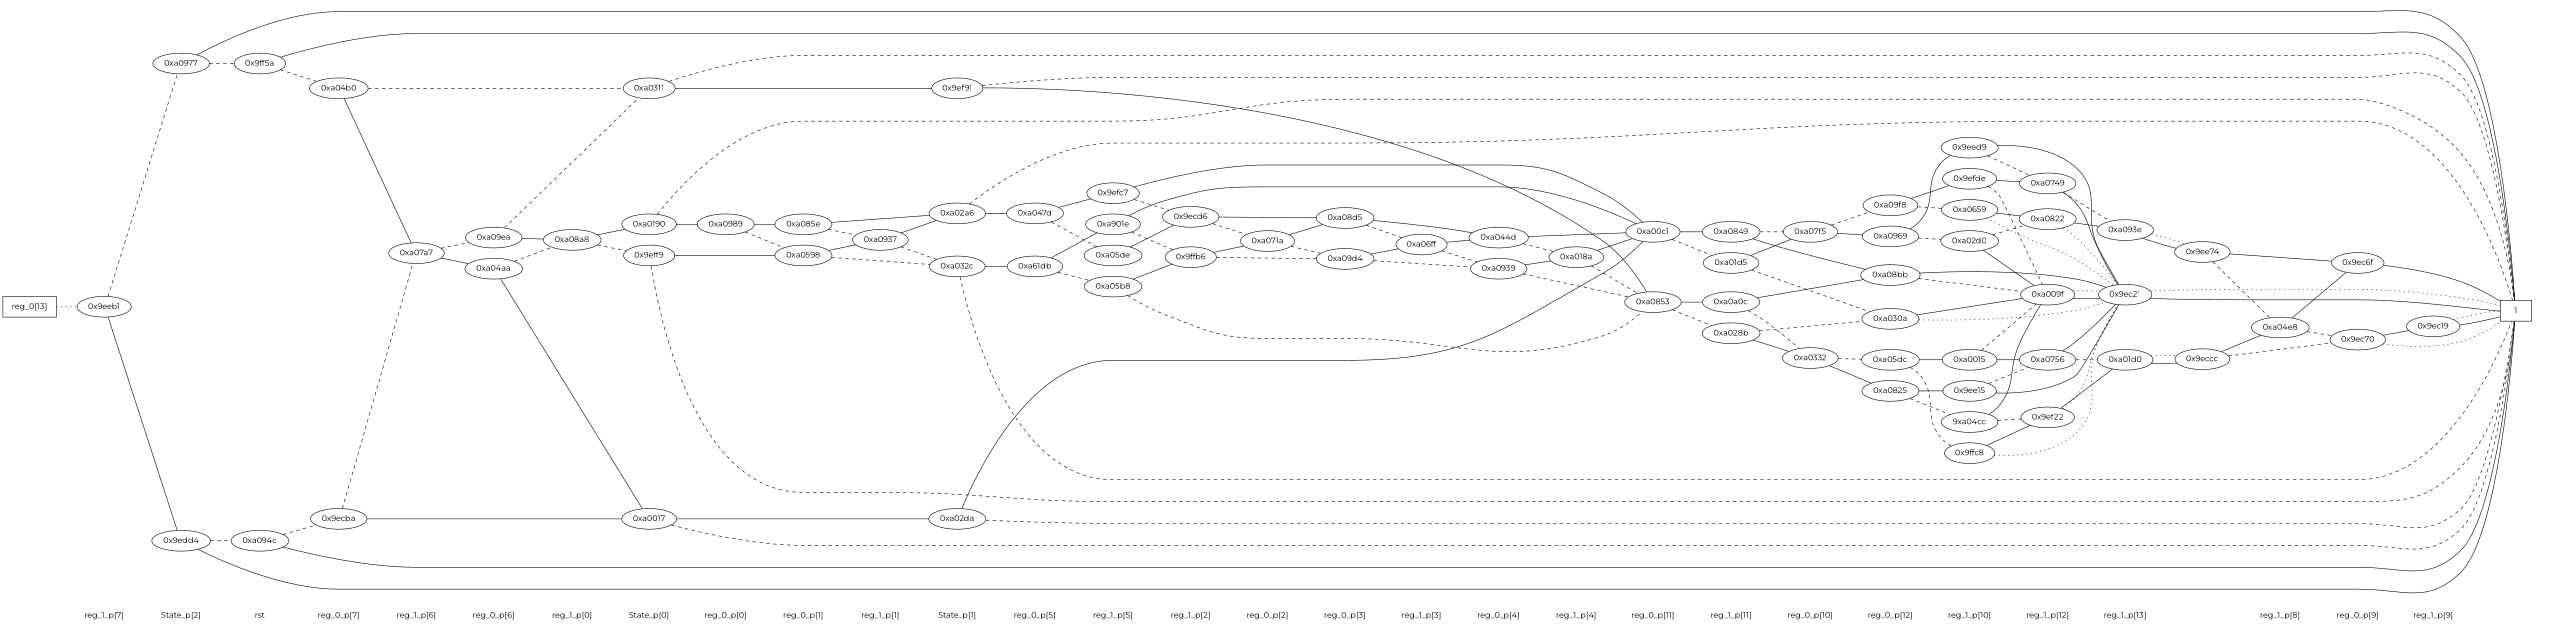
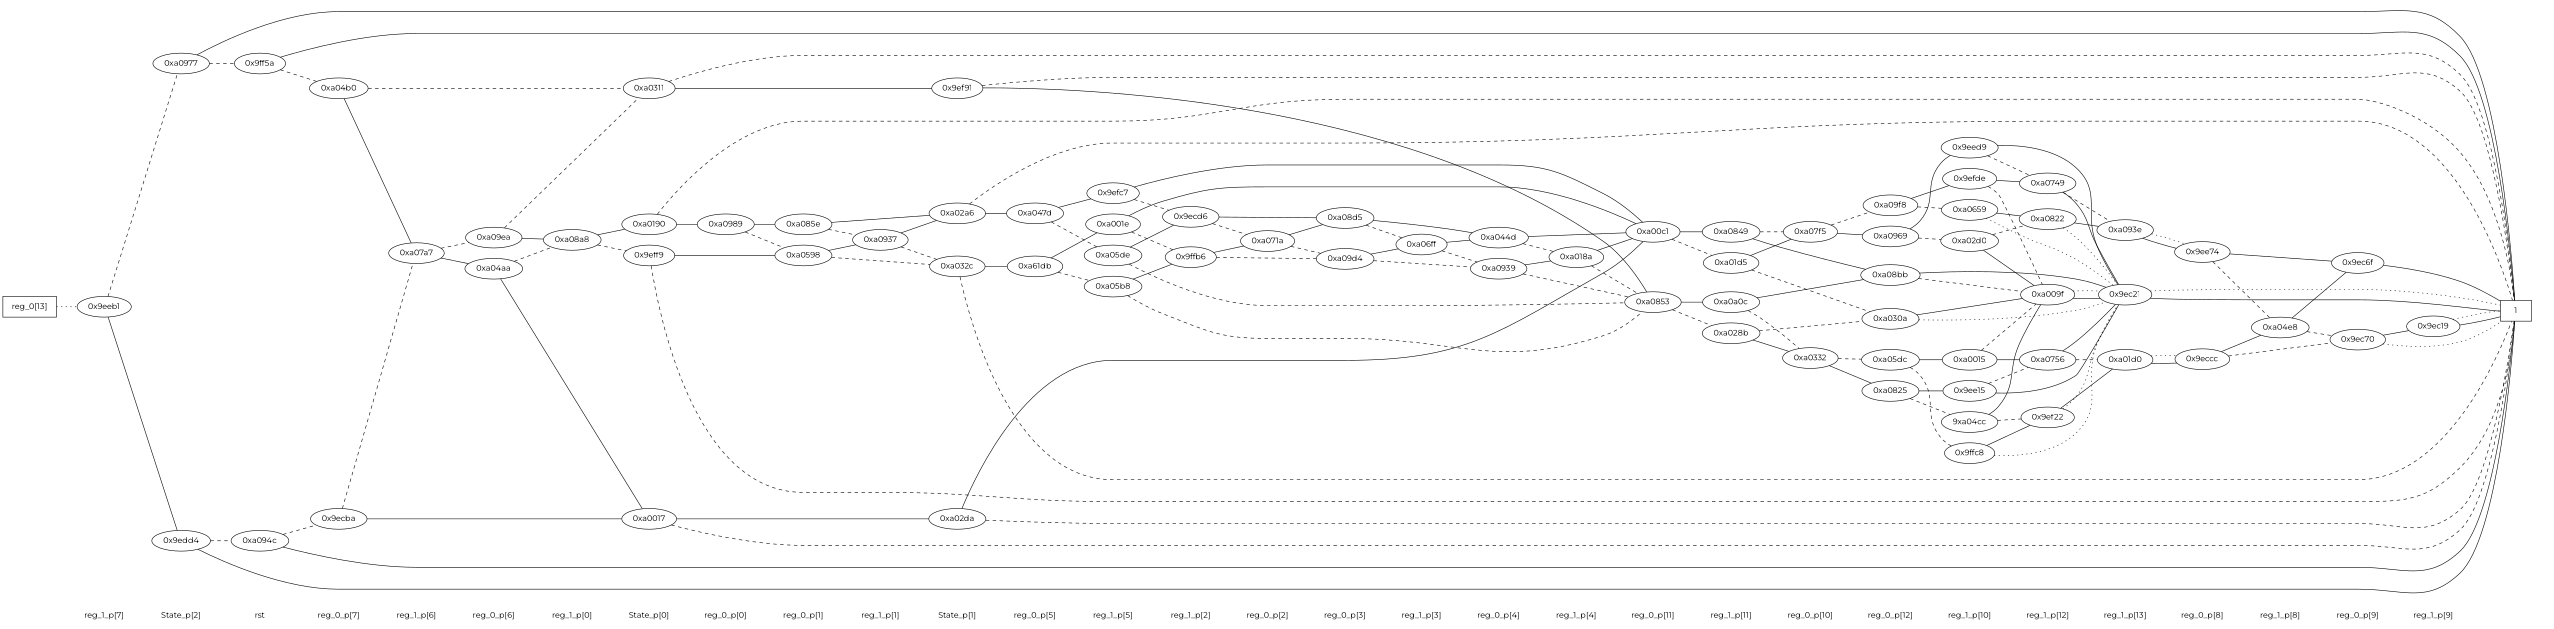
node "0xa901e": label "0xa901e" -> "0xa001e"
edge "0xa05de" -- "0xa0853": added
node "reg_0_p[8]": added
